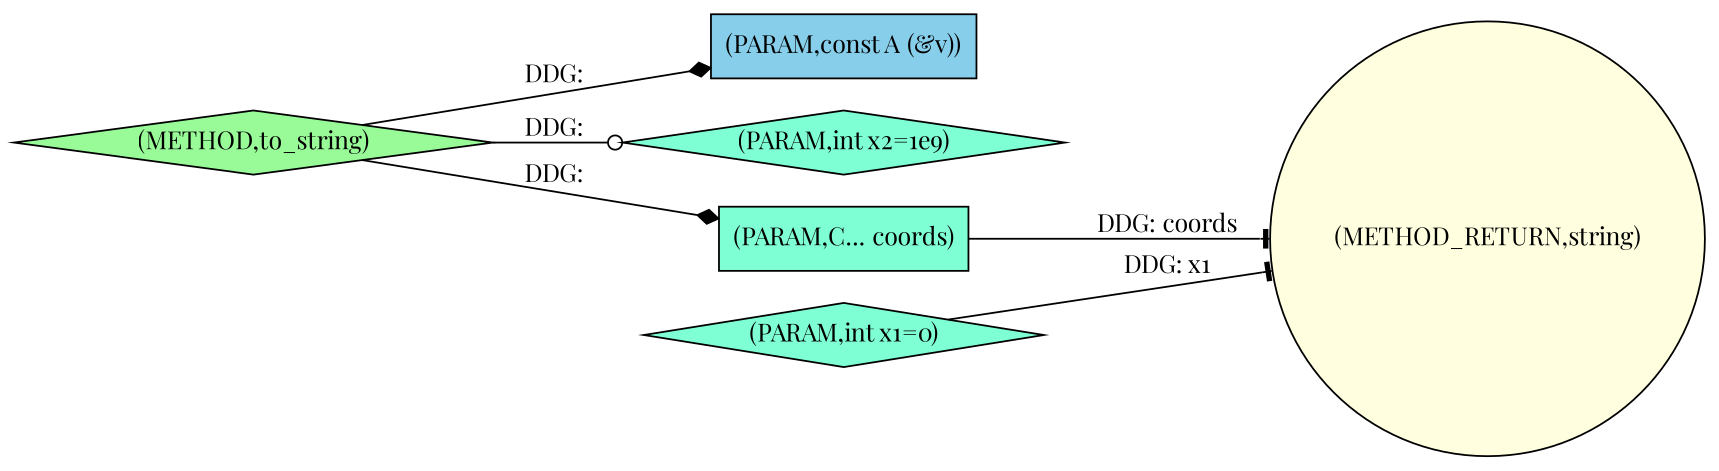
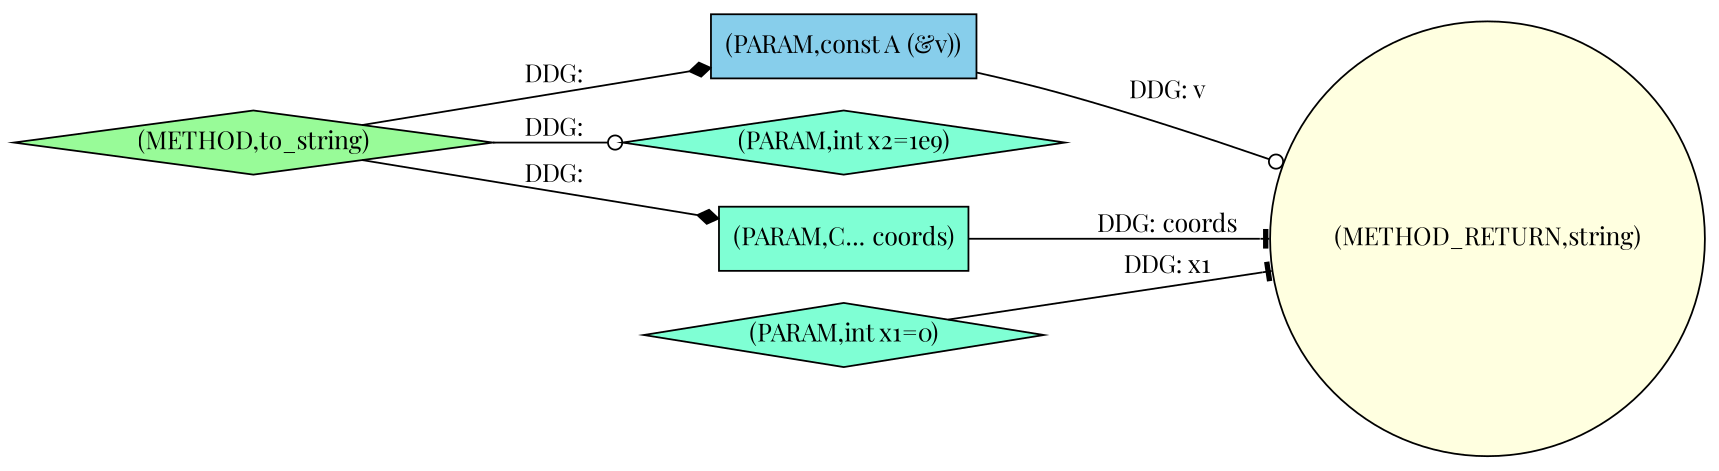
edge "(PARAM,const A (&v))" -> "(METHOD_RETURN,string)": added, label "DDG: v"
